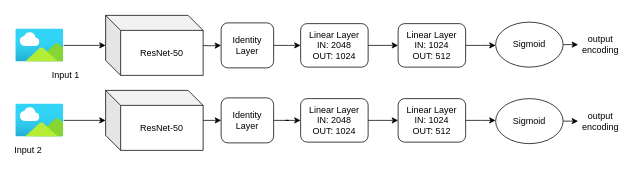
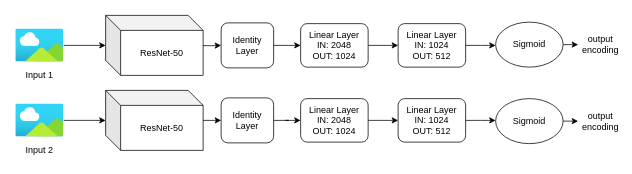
node "Input 1": moved (66, 75) -> (39, 75)
node "Input 2": moved (28, 150) -> (39, 150)
